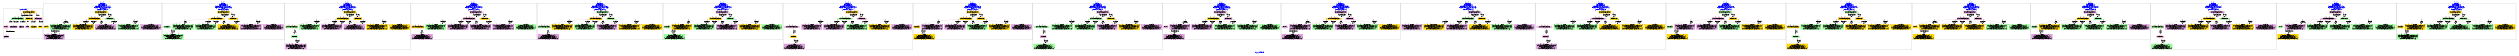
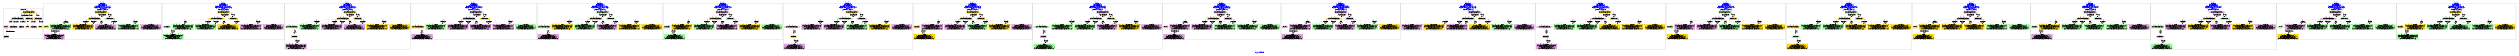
cluster "1-correct model": label "1-correct model" -> "1-correct title"
node "TITLE": fillcolor plum -> gold
node "IMAGESRC": fillcolor gold -> plum
